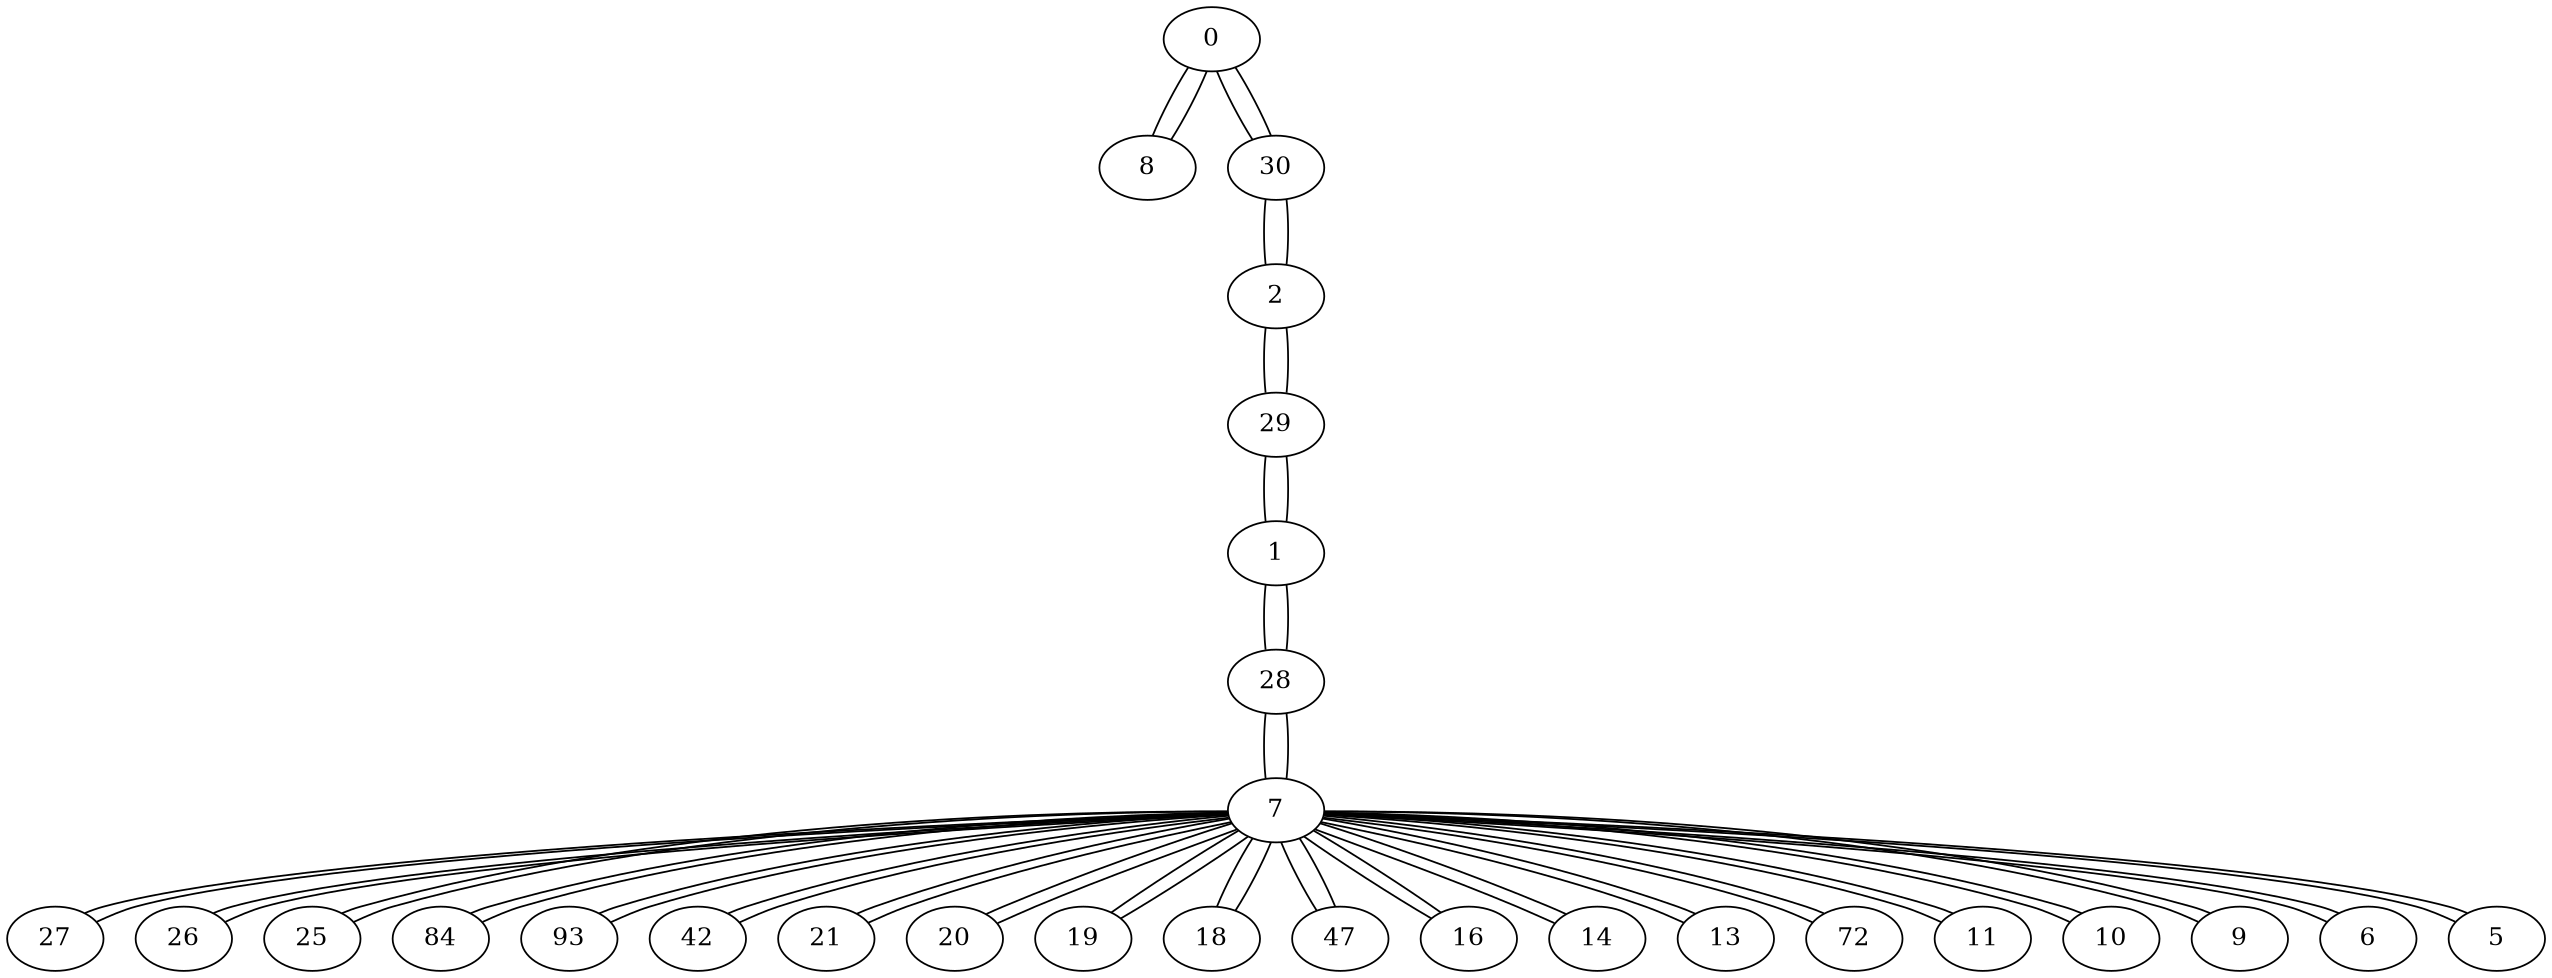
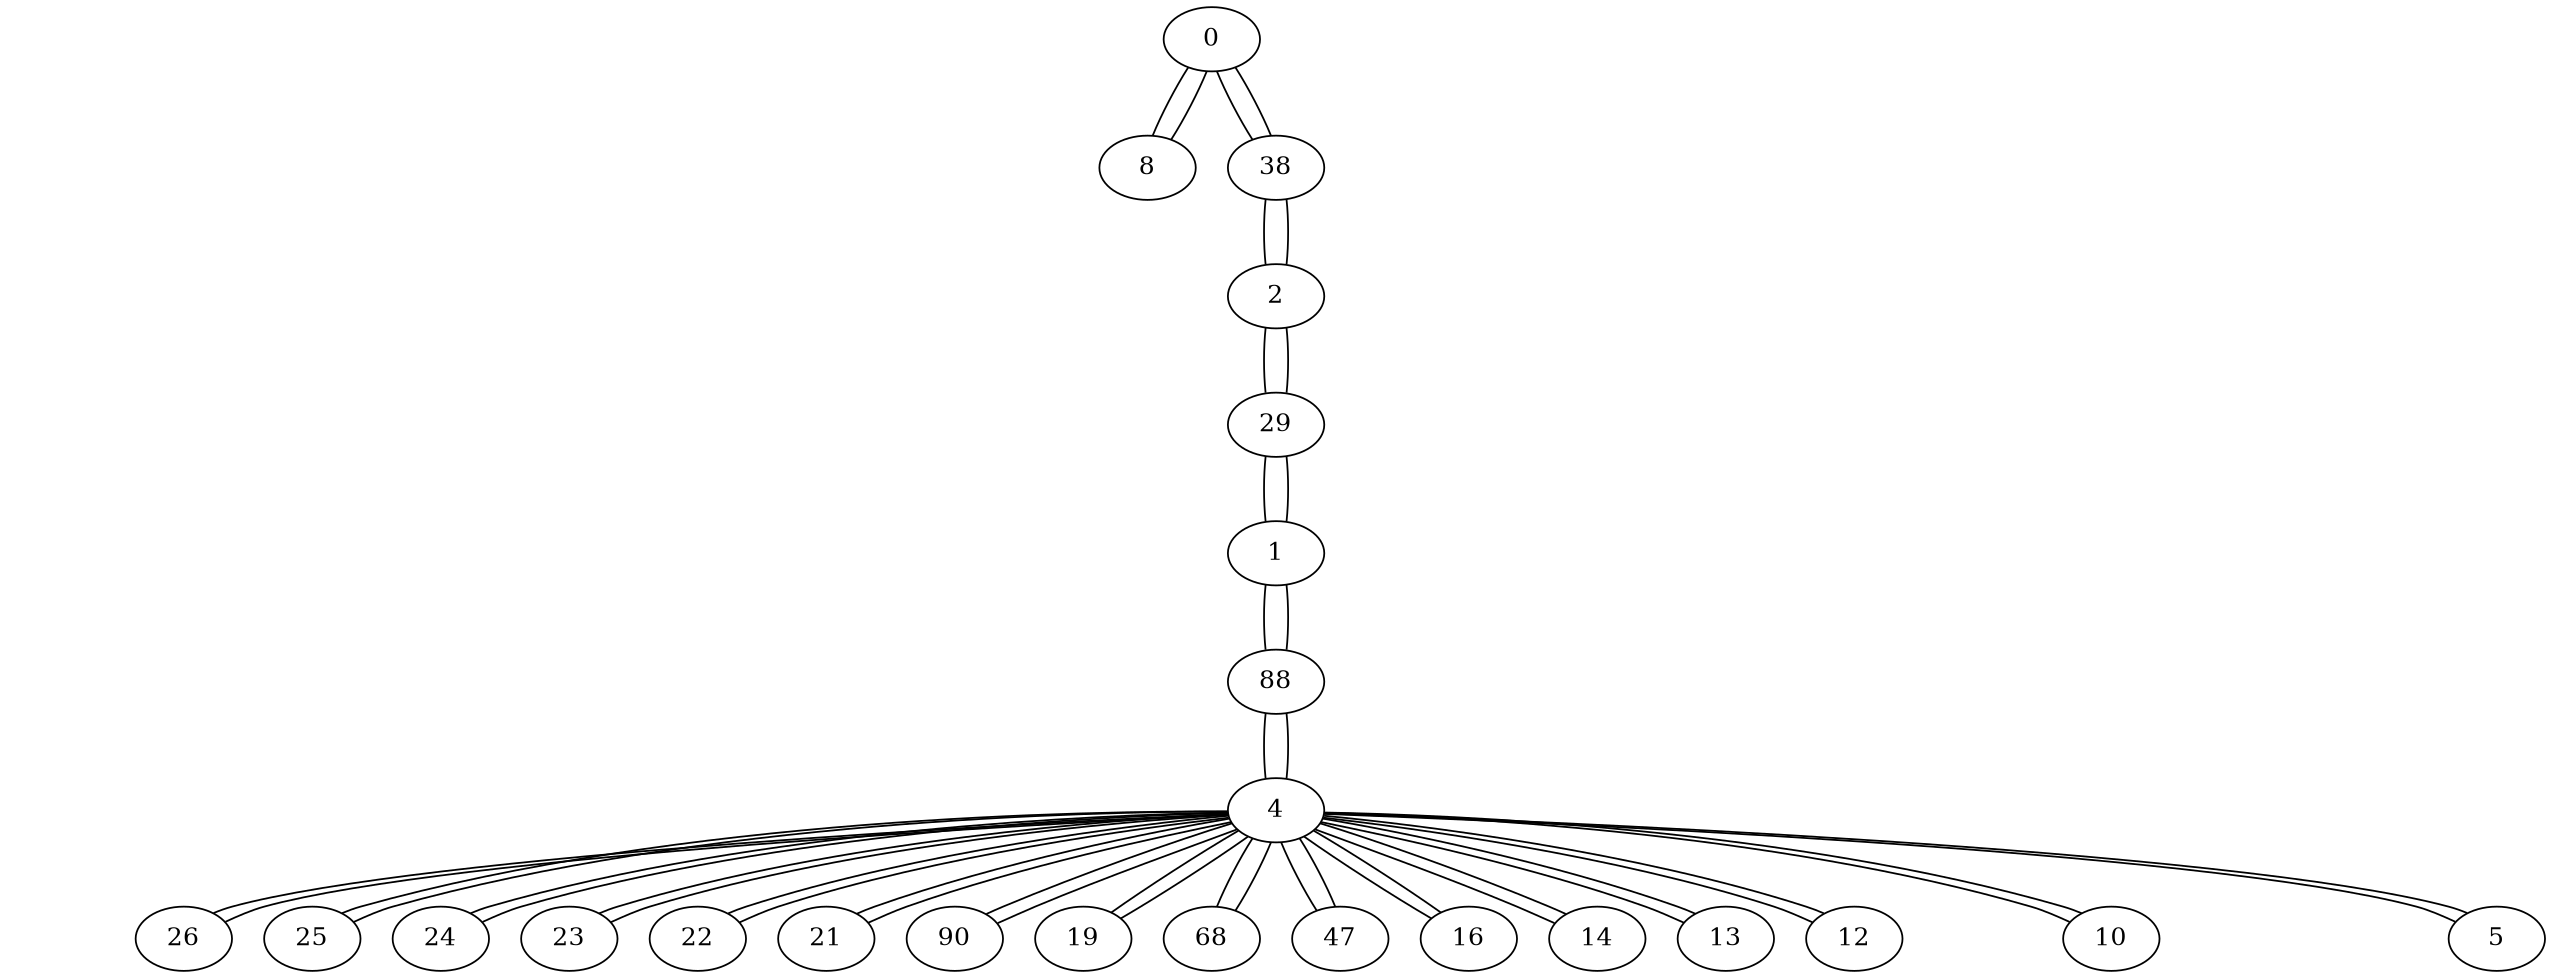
node "30": label "30" -> "38"
node "28": label "28" -> "88"
node "7": label "7" -> "4"
node "27": removed
node "84": label "84" -> "24"
node "93": label "93" -> "23"
node "42": label "42" -> "22"
node "20": label "20" -> "90"
node "18": label "18" -> "68"
node "72": label "72" -> "12"
node "11": removed
node "9": removed
node "6": removed
